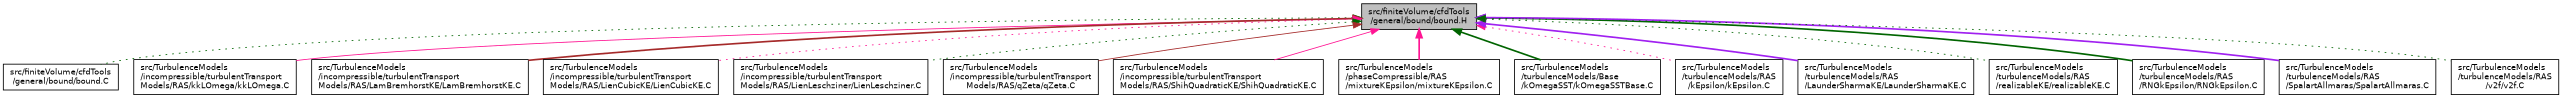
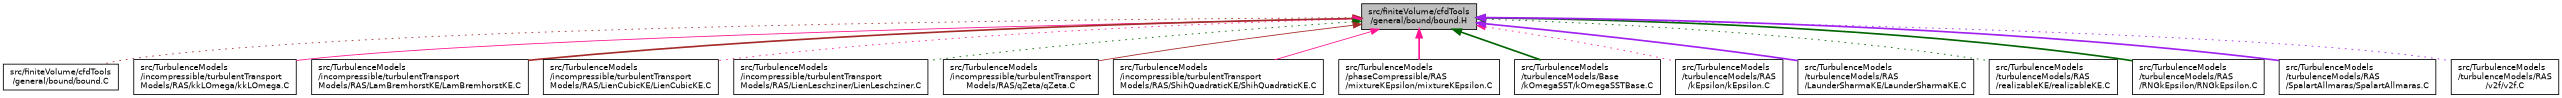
edge "src/finiteVolume/cfdTools /general/bound/bound.C" -> "src/finiteVolume/cfdTools /general/bound/bound.H": color darkgreen -> brown
edge "src/TurbulenceModels /turbulenceModels/RAS /v2f/v2f.C" -> "src/finiteVolume/cfdTools /general/bound/bound.H": color darkgreen -> purple
